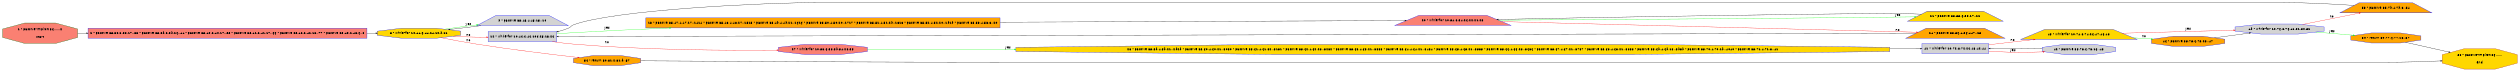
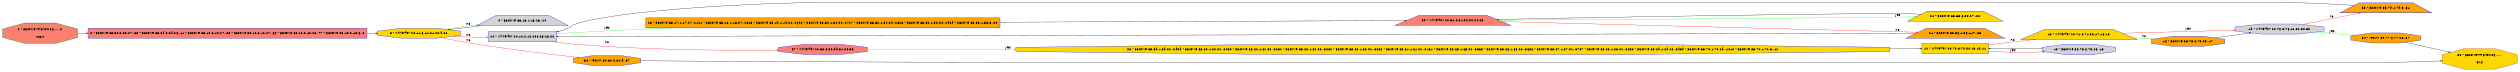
edge "8 - while-for 10,44,6,44,24,10,9,11" -> "9 - passive 35,45,4,45,15,,10": label "yes" -> "no"
node "41 - while-for 10,72,8,72,26,43,42,44": fillcolor lightgrey -> gold
